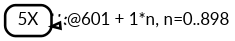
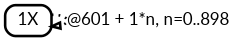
node "5X": label "5X" -> "1X"
